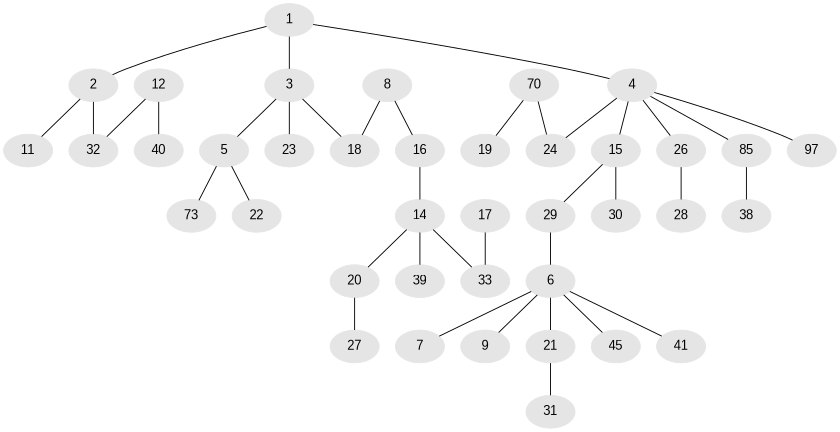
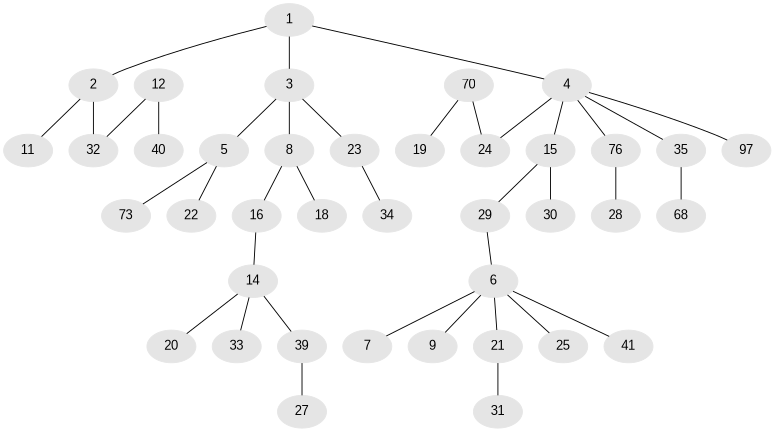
edge "3" -- "18": now "3" -- "8"
node "26": label "26" -> "76"
node "85": label "85" -> "35"
node "34": added
node "17": removed
node "38": label "38" -> "68"
edge "20" -- "27": now "39" -- "27"
node "45": label "45" -> "25"
